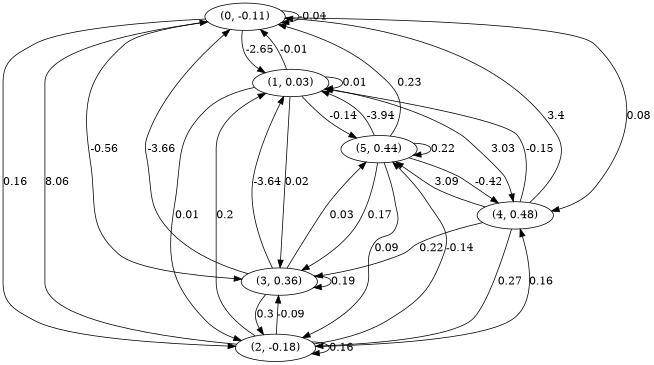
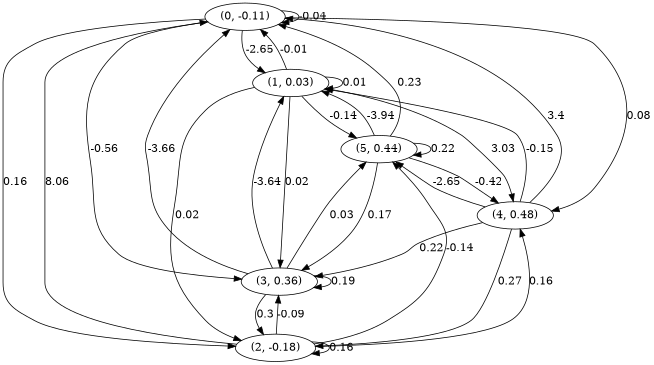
edge "(4, 0.48)" -> "(5, 0.44)": label "3.09" -> "-2.65"
edge "(1, 0.03)" -> "(2, -0.18)": label "0.01" -> "0.02"
edge "(2, -0.18)" -> "(1, 0.03)": removed, label "0.2"
edge "(5, 0.44)" -> "(2, -0.18)": removed, label "0.09"
